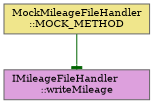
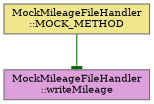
node "IMileageFileHandler ::writeMileage": label "IMileageFileHandler ::writeMileage" -> "MockMileageFileHandler ::writeMileage"
